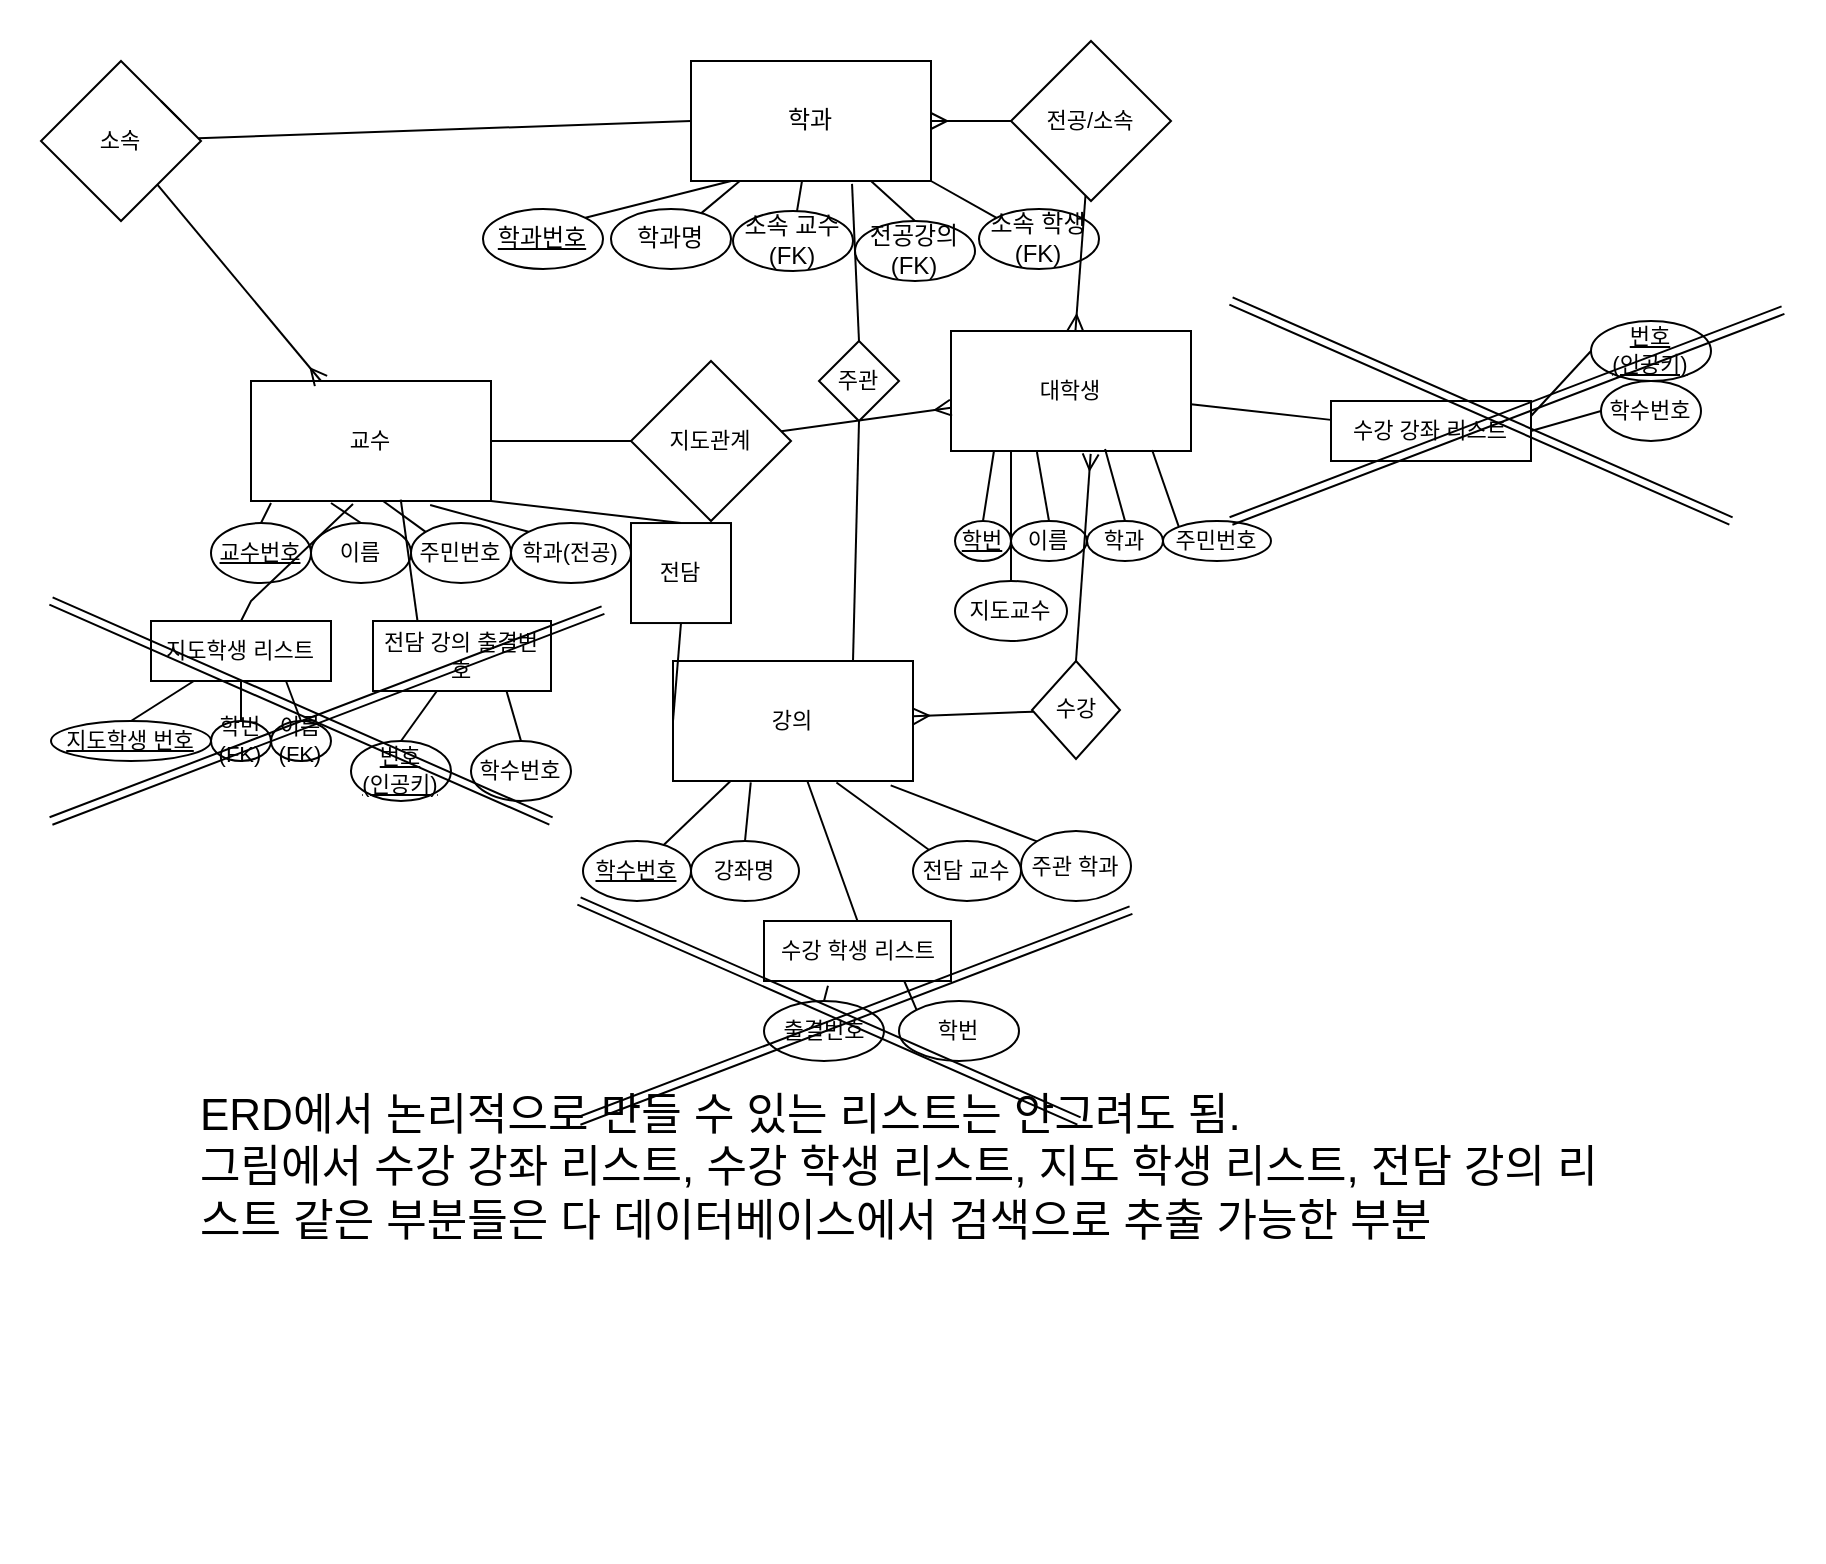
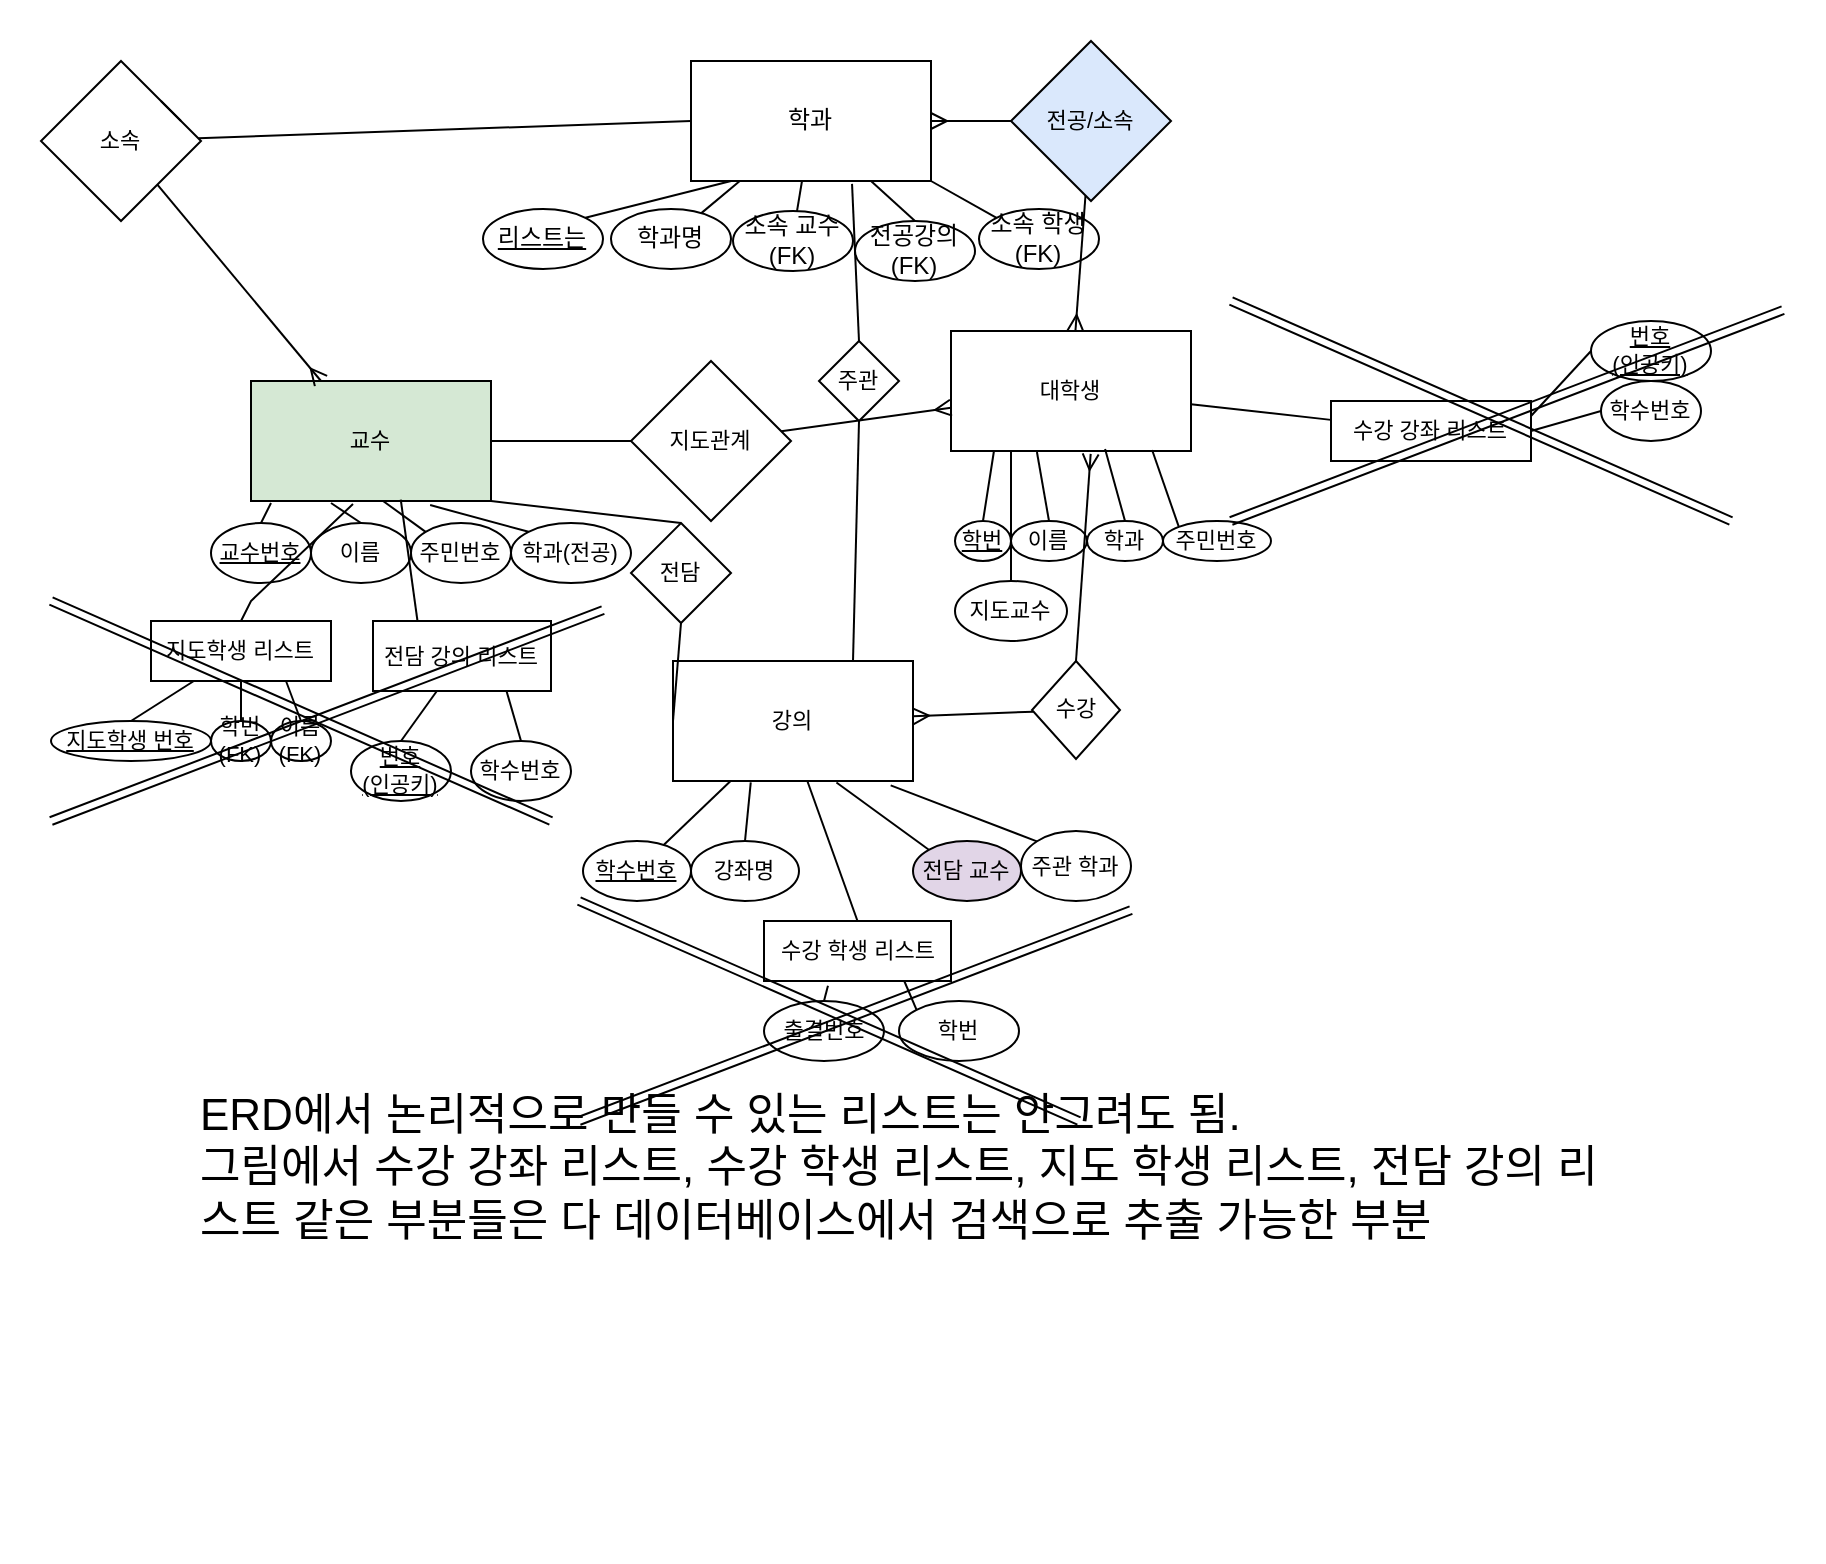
node "전공/소속": fillcolor #ffffff -> #dae8fc
node "학과번호": label "학과번호" -> "리스트는"
node "교수": fillcolor #ffffff -> #d5e8d4
node "전담": shape rectangle -> diamond
node "전담 강의 출결번호": label "전담 강의 출결번호" -> "전담 강의 리스트"
node "전담 교수": fillcolor #ffffff -> #e1d5e7
